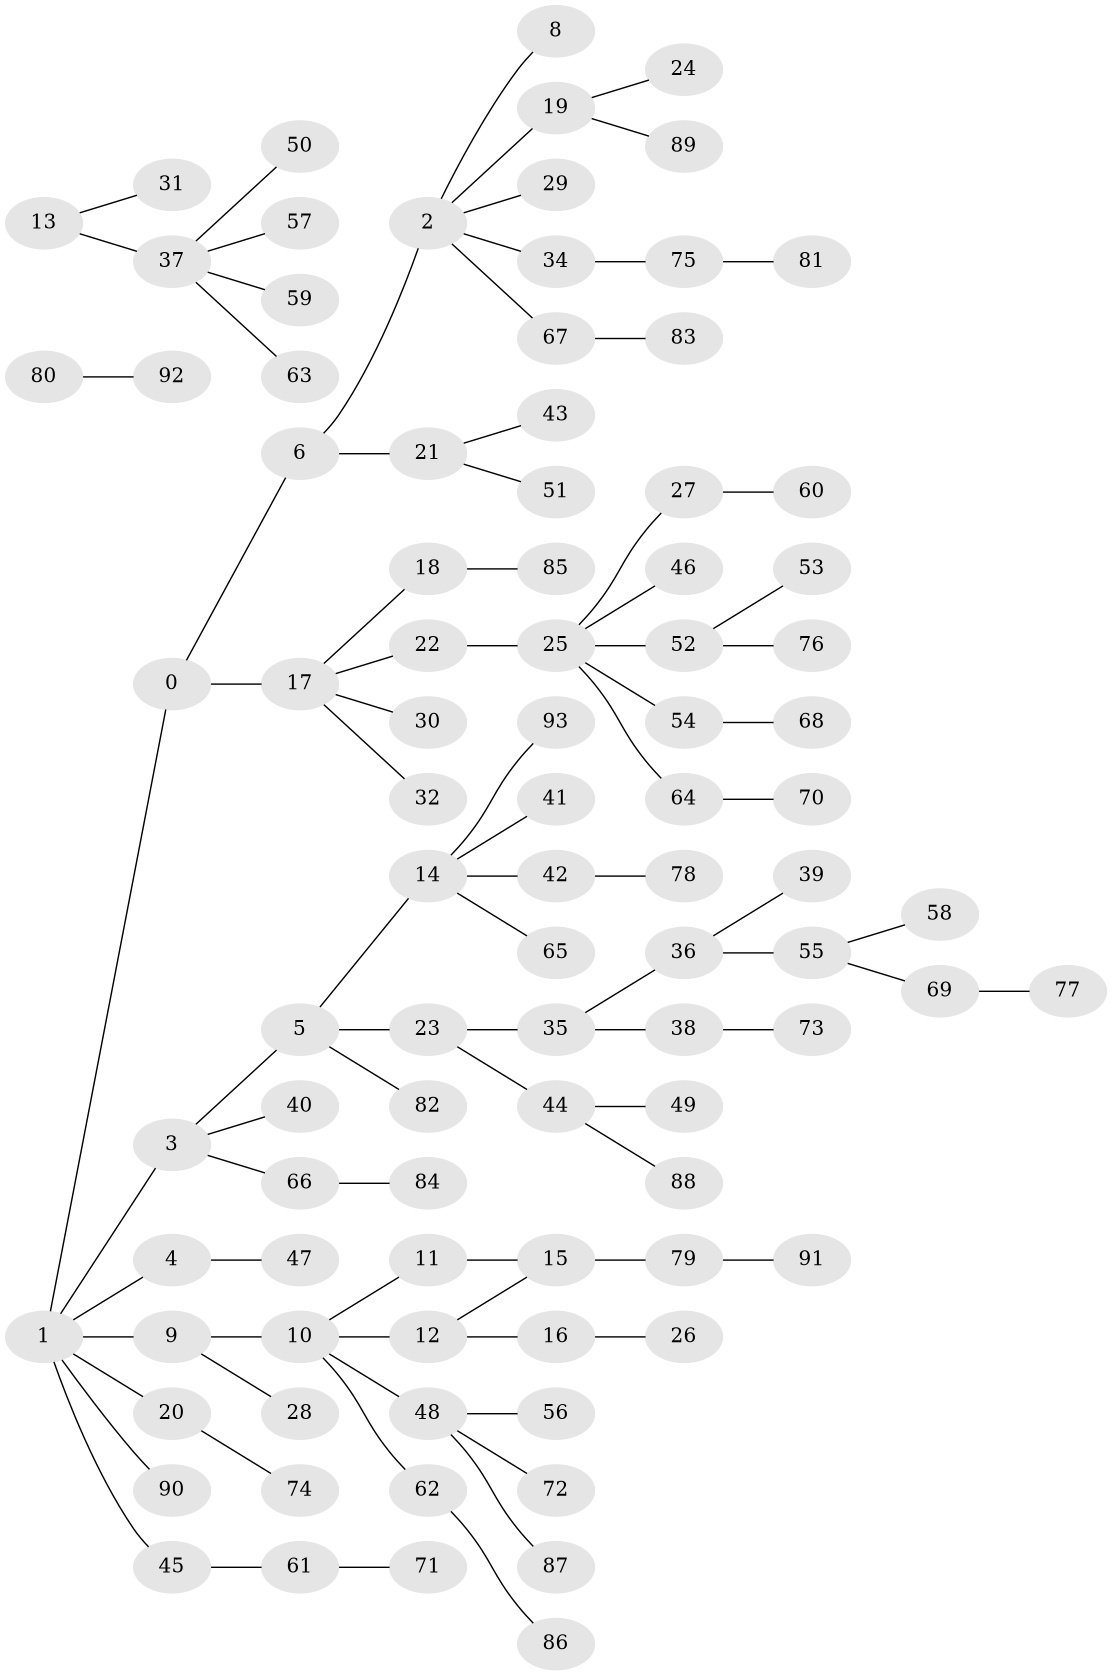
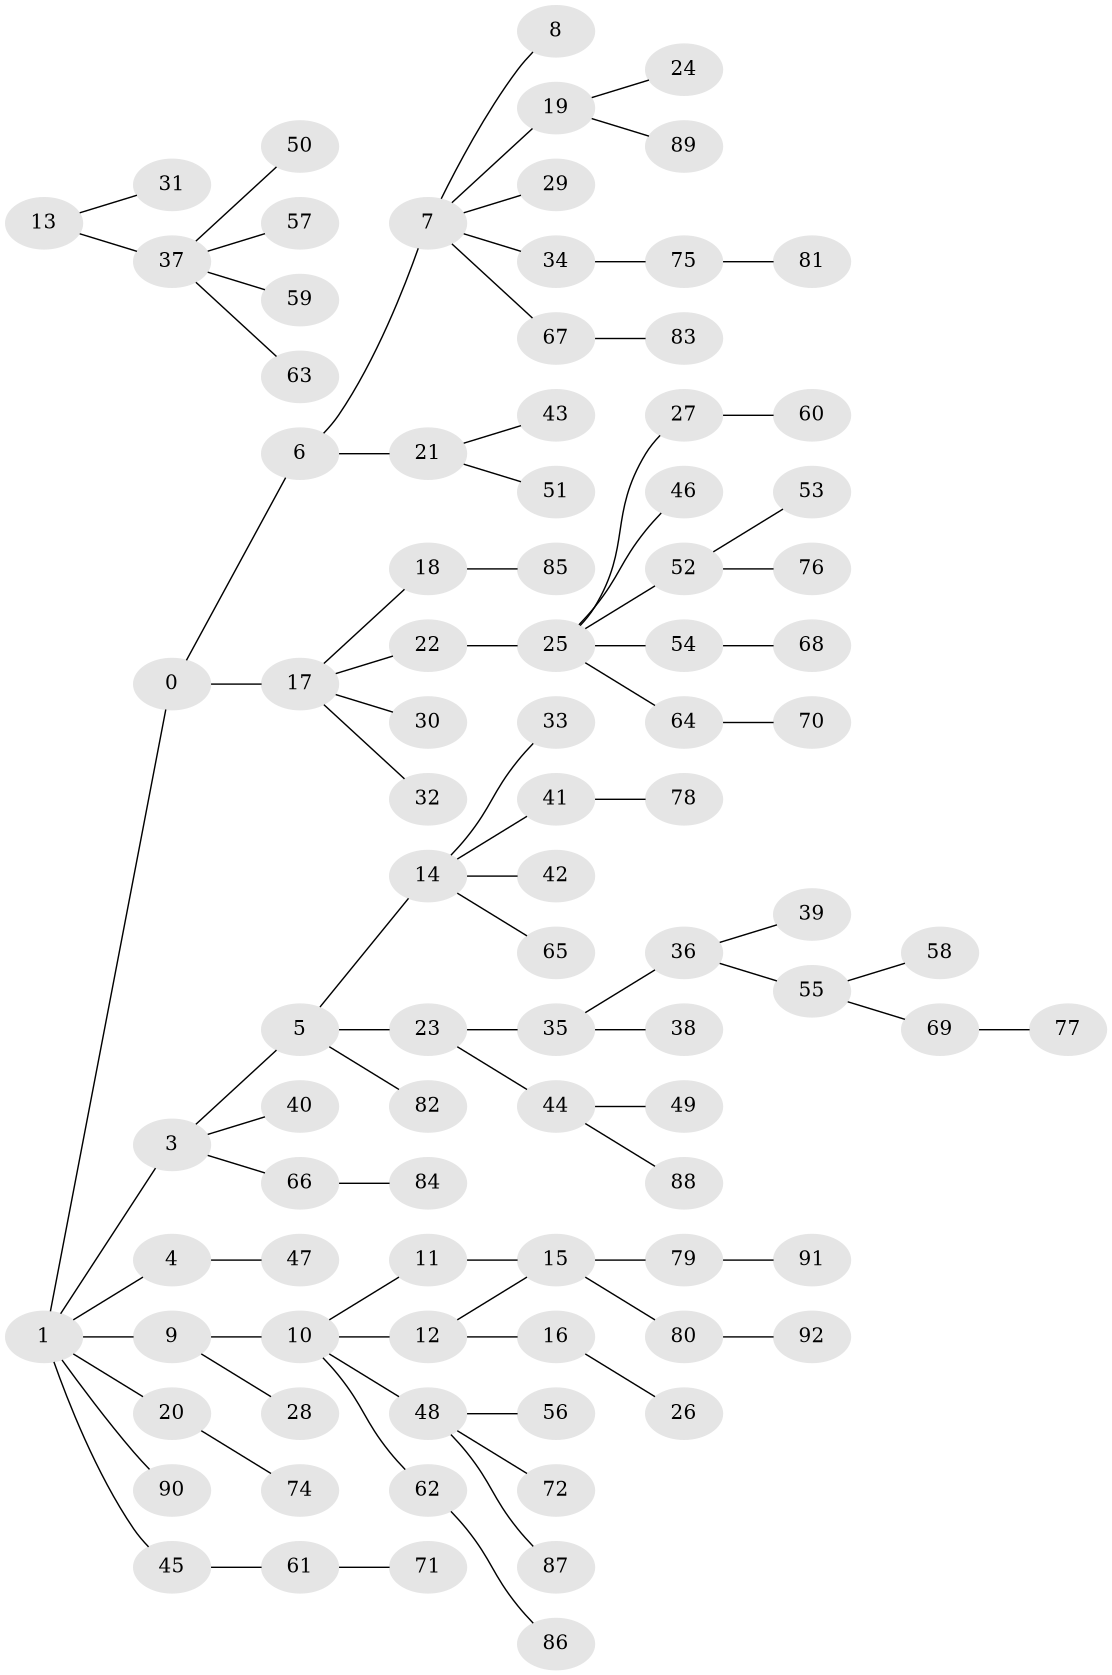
node "2": label "2" -> "7"
node "93": label "93" -> "33"
edge "42" -- "78": now "41" -- "78"
node "73": removed
edge "15" -- "80": added
